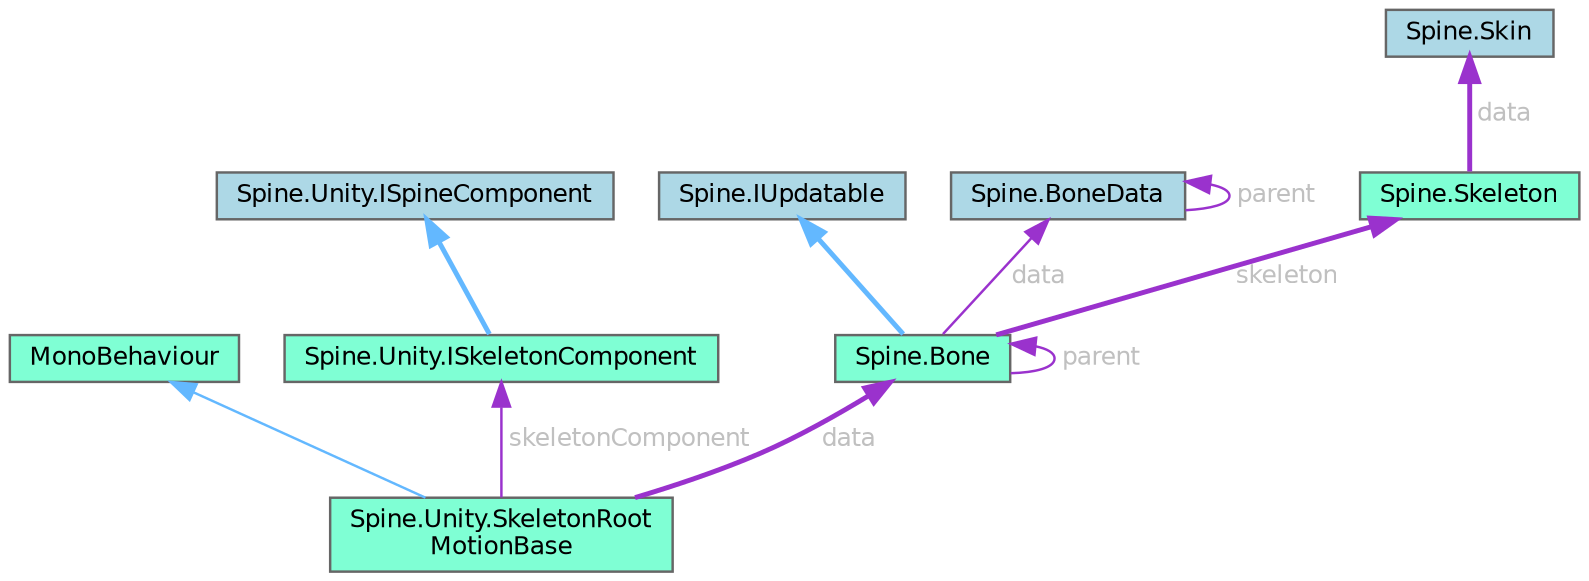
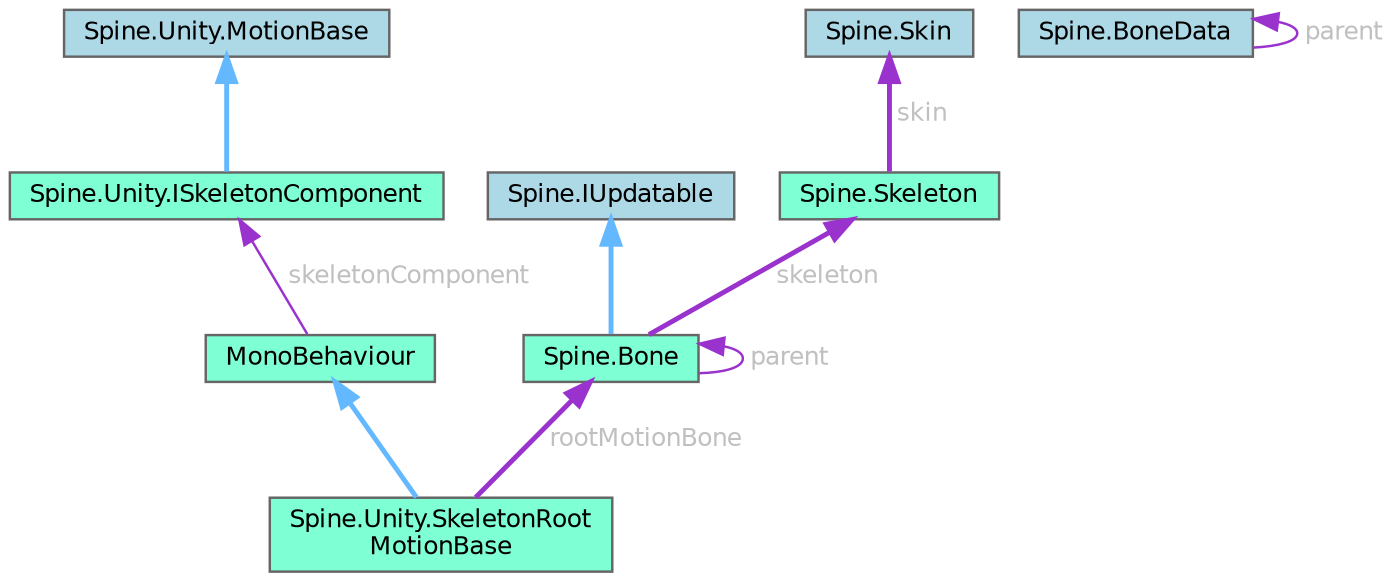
edge "Spine.Skeleton" -> "Spine.Skin": label " data" -> " skin"
node "Spine.Unity.ISpineComponent": label "Spine.Unity.ISpineComponent" -> "Spine.Unity.MotionBase"
edge "Spine.Bone" -> "Spine.BoneData": removed, label "data"
edge "Spine.Unity.SkeletonRoot MotionBase" -> "Spine.Bone": label " data" -> " rootMotionBone"
edge "Spine.Unity.SkeletonRoot MotionBase" -> "MonoBehaviour": style solid -> bold
edge "Spine.Unity.SkeletonRoot MotionBase" -> "Spine.Unity.ISkeletonComponent": now "MonoBehaviour" -> "Spine.Unity.ISkeletonComponent"
